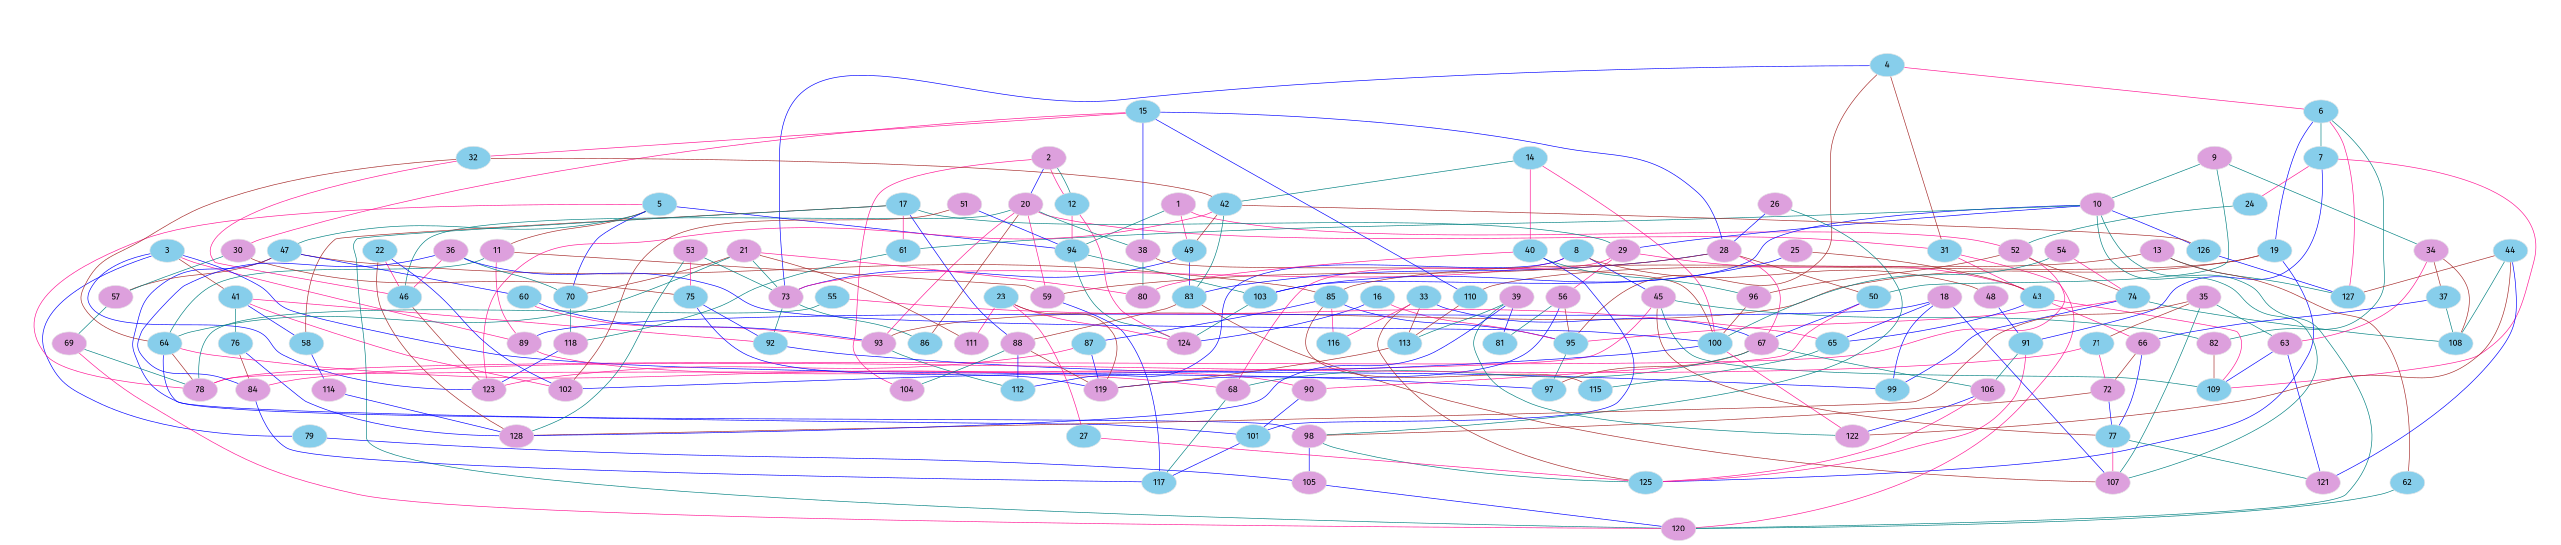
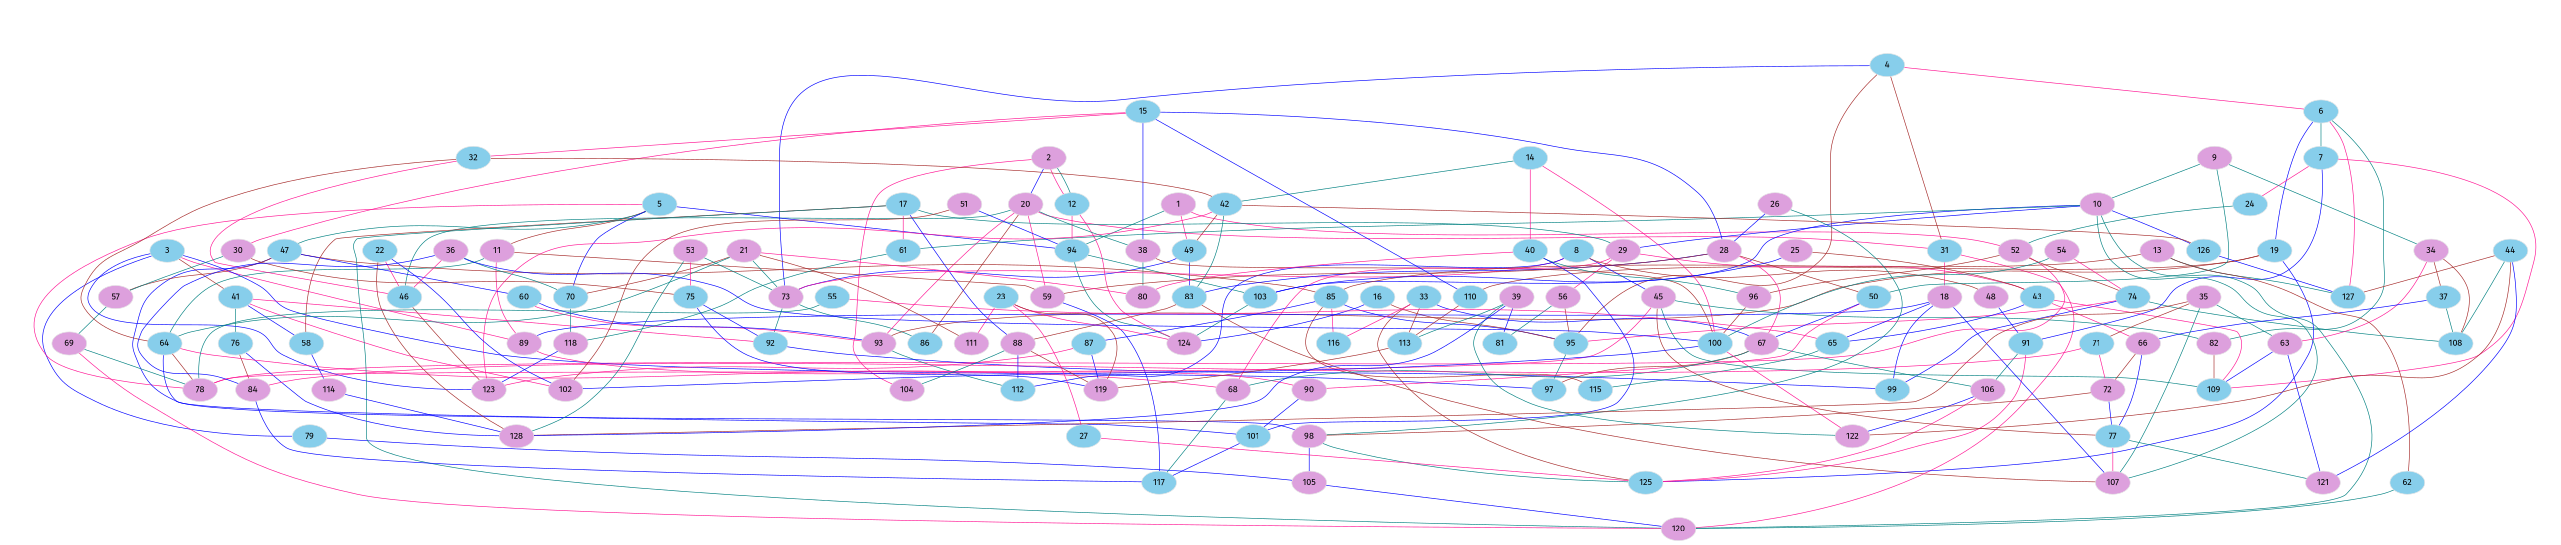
edge "31" -- "43": now "31" -- "18"
edge "16" -- "95": color deeppink -> brown
edge "56" -- "119": removed
